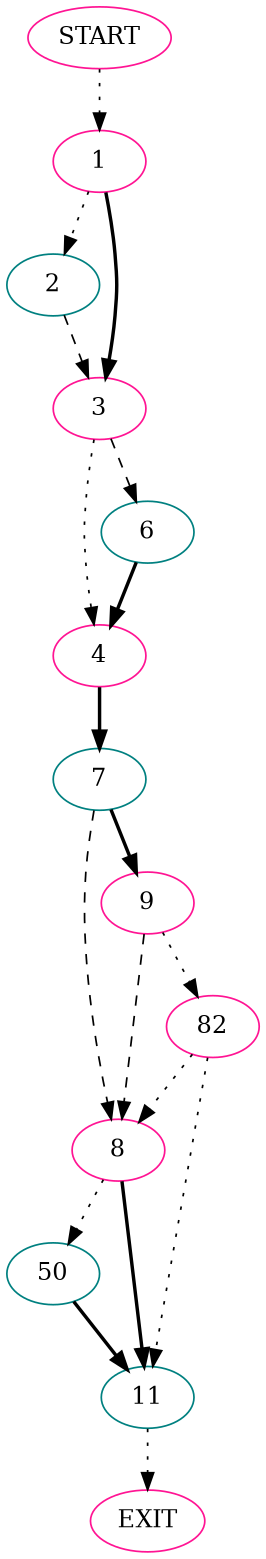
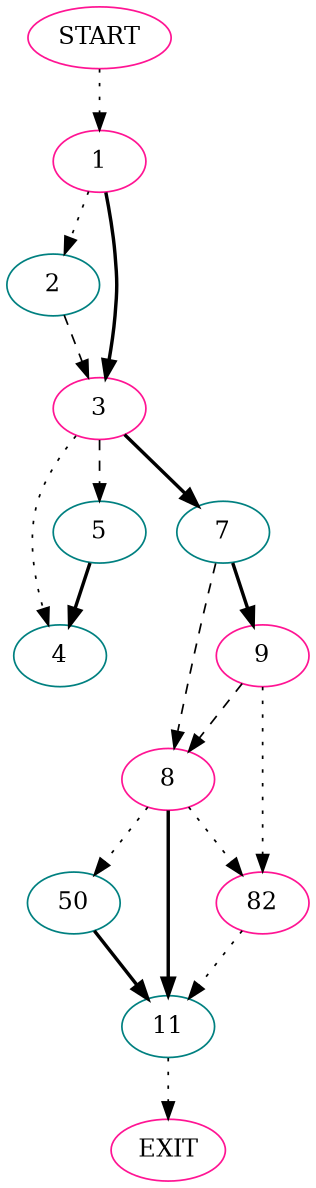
node "6": label "6" -> "5"
node "4": color deeppink -> teal
edge "4" -> "7": now "3" -> "7"
edge "82" -> "8": reversed
